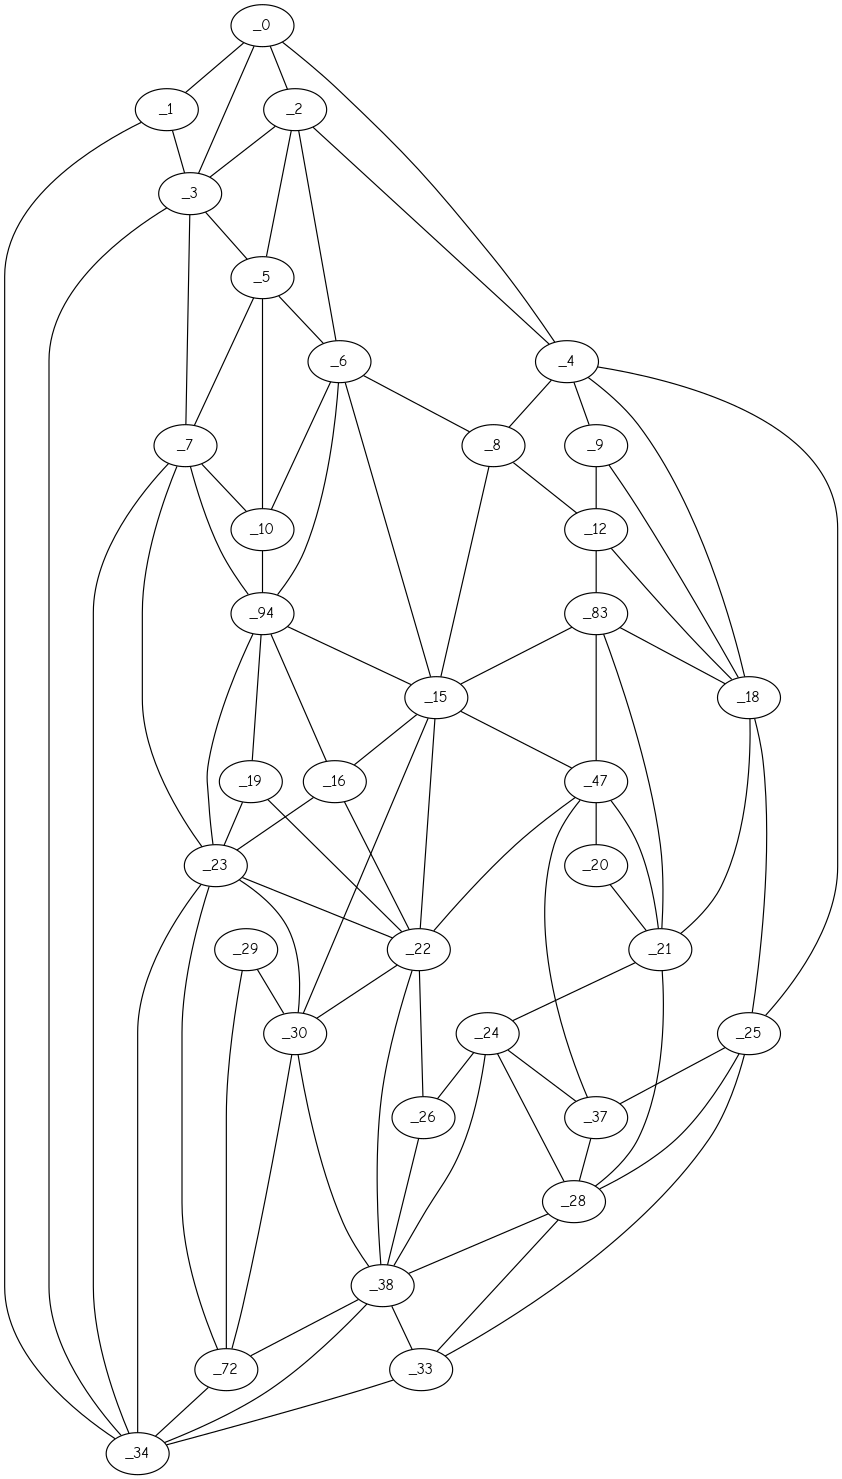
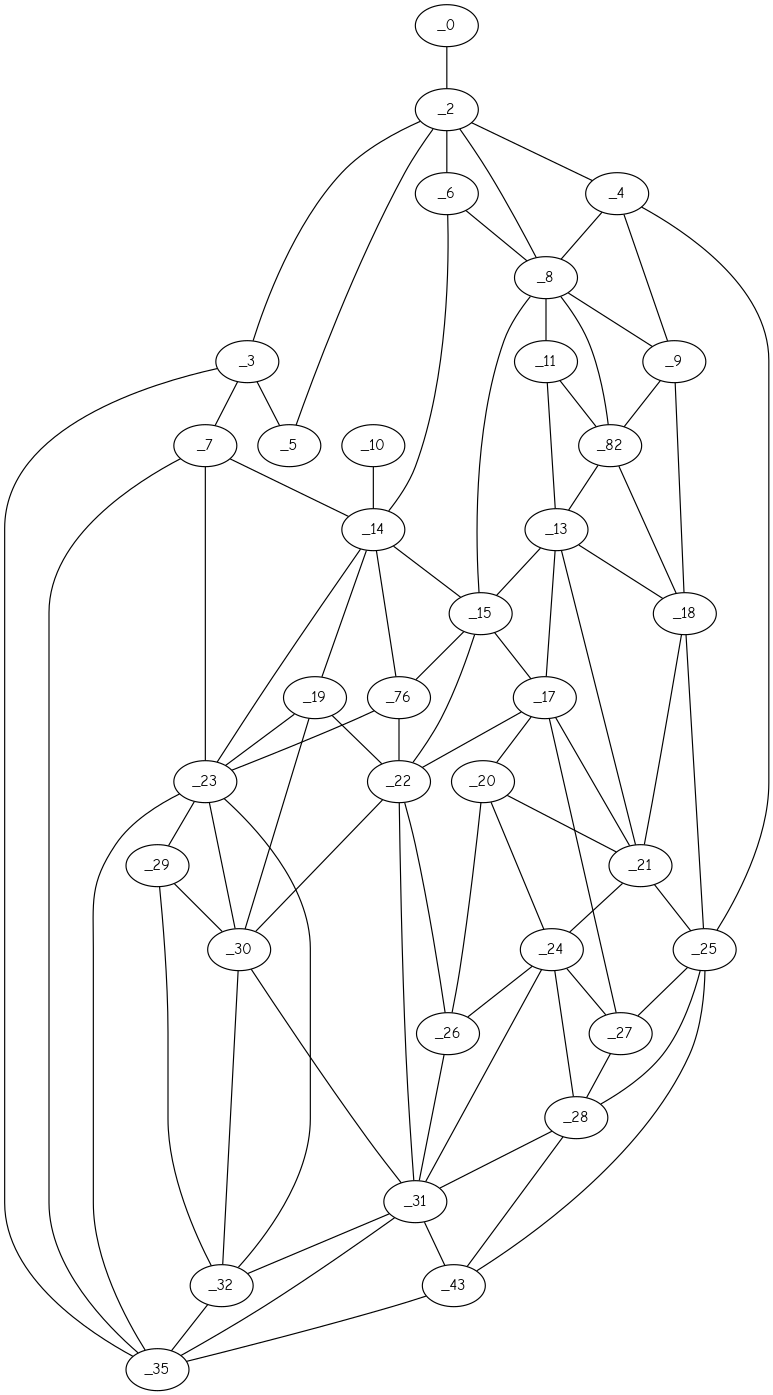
node "_1": removed
edge "_0" -- "_3": removed
edge "_0" -- "_4": removed
edge "_2" -- "_8": added
edge "_5" -- "_6": removed
edge "_8" -- "_9": added
edge "_5" -- "_7": removed
node "_11": added
edge "_5" -- "_10": removed
edge "_6" -- "_10": removed
edge "_7" -- "_10": removed
edge "_4" -- "_18": removed
edge "_6" -- "_15": removed
node "_12": label "_12" -> "_82"
node "_94": label "_94" -> "_14"
node "_83": label "_83" -> "_13"
node "_16": label "_16" -> "_76"
node "_47": label "_47" -> "_17"
edge "_15" -- "_30": now "_19" -- "_30"
edge "_20" -- "_24": added
edge "_23" -- "_22": now "_23" -- "_29"
edge "_20" -- "_26": added
edge "_21" -- "_28": now "_21" -- "_25"
node "_37": label "_37" -> "_27"
node "_38": label "_38" -> "_31"
node "_72": label "_72" -> "_32"
node "_33": label "_33" -> "_43"
node "_34": label "_34" -> "_35"
